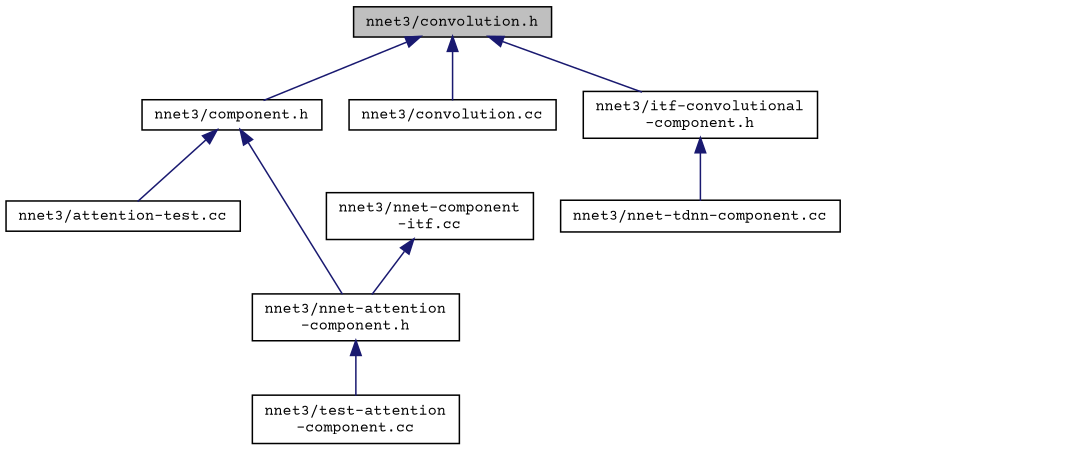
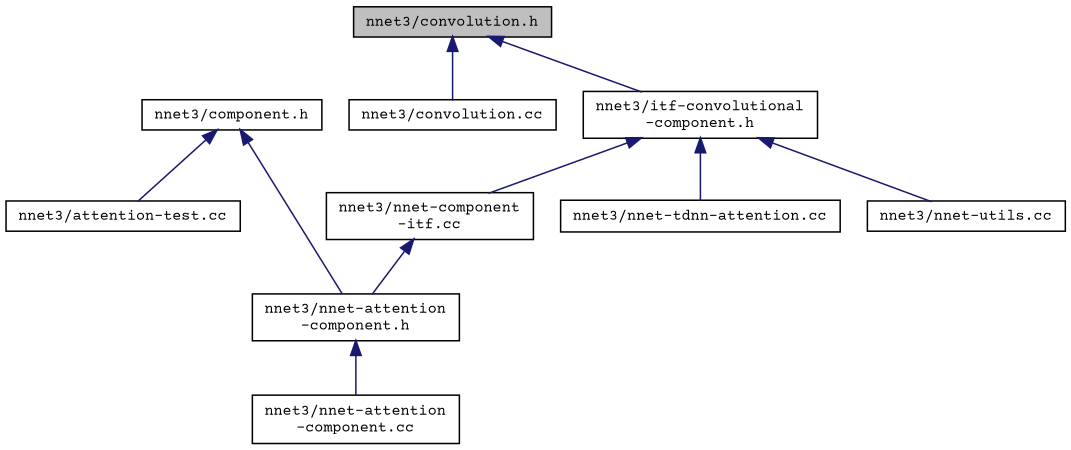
edge "nnet3/component.h" -> "nnet3/convolution.h": removed
edge "nnet3/nnet-component -itf.cc" -> "nnet3/itf-convolutional -component.h": added
node "nnet3/nnet-tdnn-component.cc": label "nnet3/nnet-tdnn-component.cc" -> "nnet3/nnet-tdnn-attention.cc"
node "nnet3/nnet-utils.cc": added
node "nnet3/test-attention -component.cc": label "nnet3/test-attention -component.cc" -> "nnet3/nnet-attention -component.cc"
